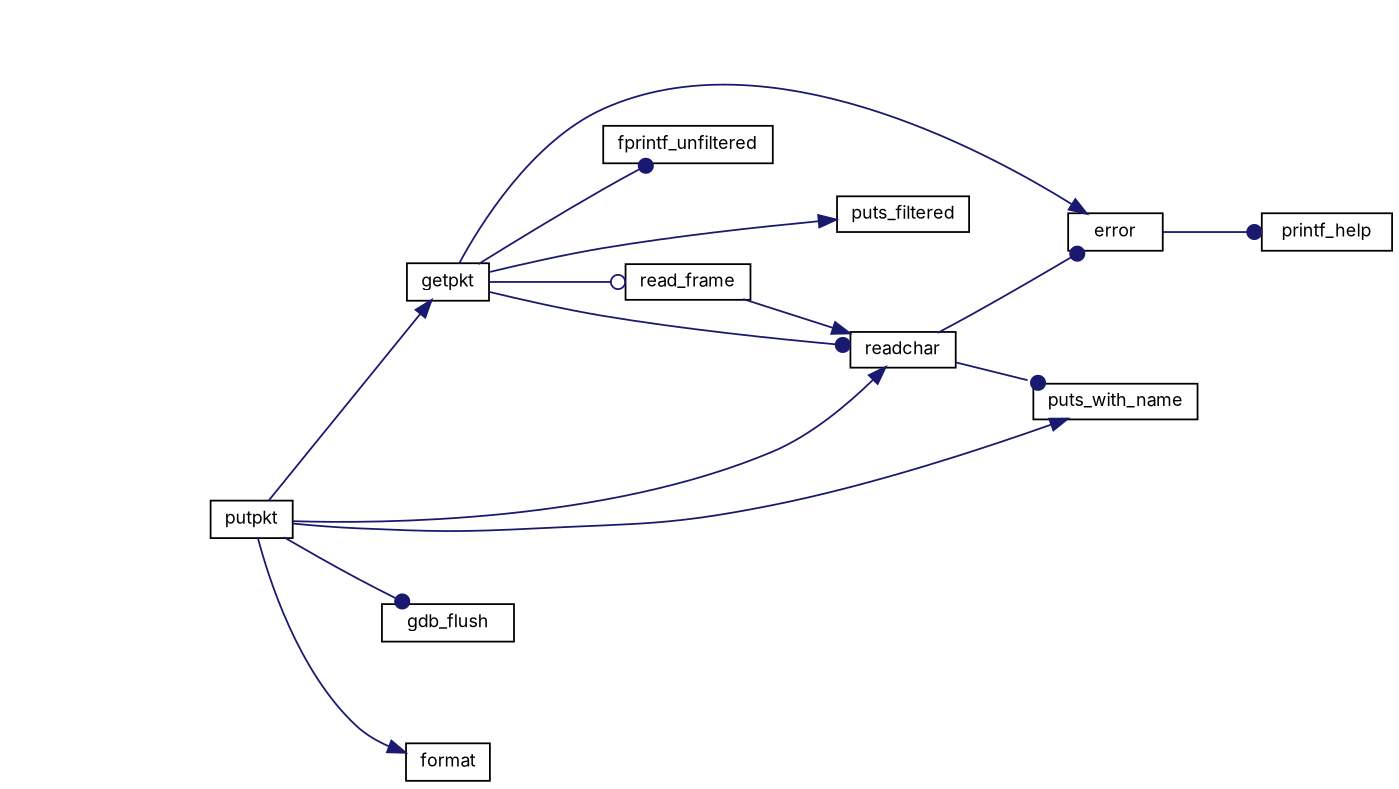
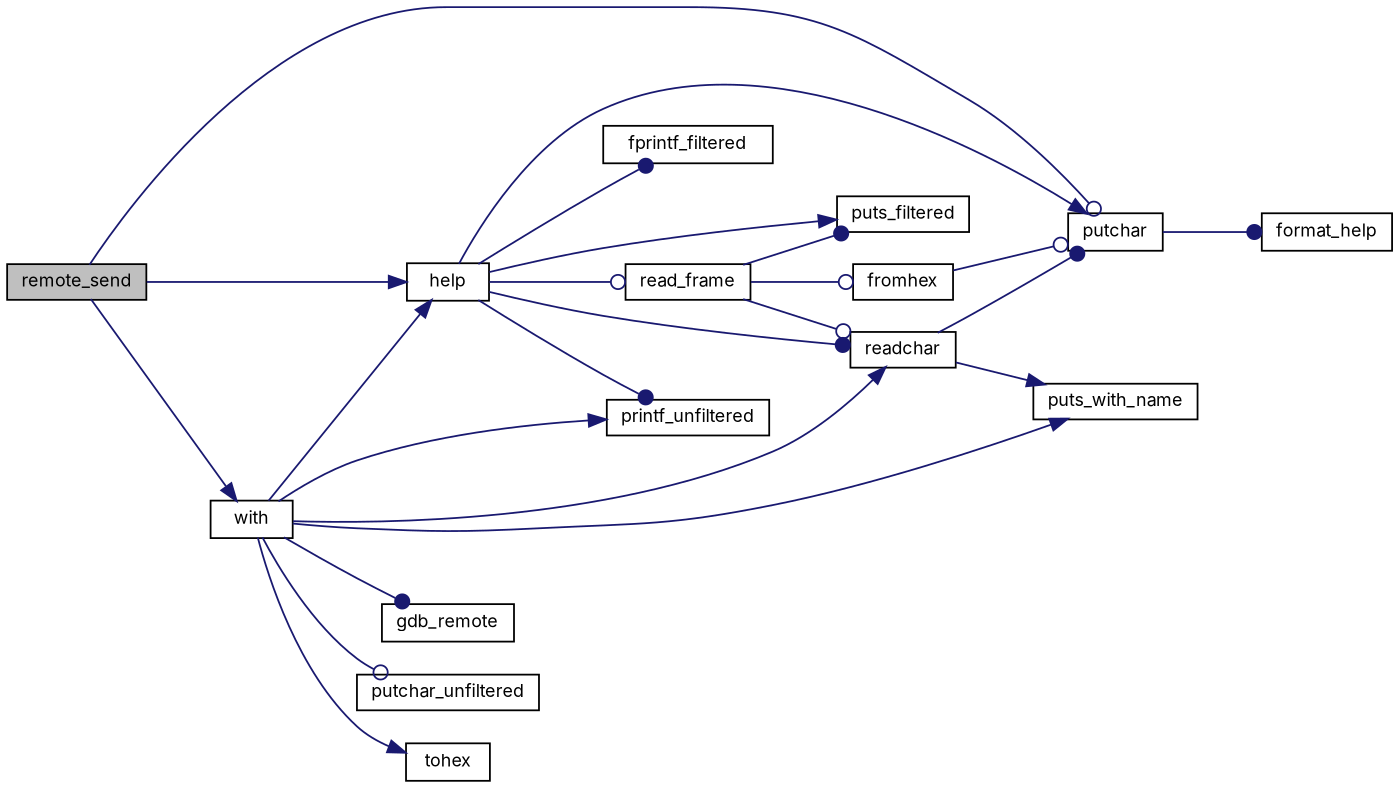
node "fprintf_unfiltered": label "fprintf_unfiltered" -> "fprintf_filtered"
node "error": label "error" -> "putchar"
node "printf_help": label "printf_help" -> "format_help"
edge "read_frame" -> "puts_filtered": added
node "remote_send": added
node "getpkt": label "getpkt" -> "help"
node "fromhex": added
edge "read_frame" -> "readchar": arrowhead normal -> odot
edge "readchar" -> "puts_with_name": arrowhead dot -> normal
node "printf_unfiltered": added
node "putpkt": label "putpkt" -> "with"
node "gdb_flush": label "gdb_flush" -> "gdb_remote"
node "putchar_unfiltered": added
node "format": label "format" -> "tohex"
